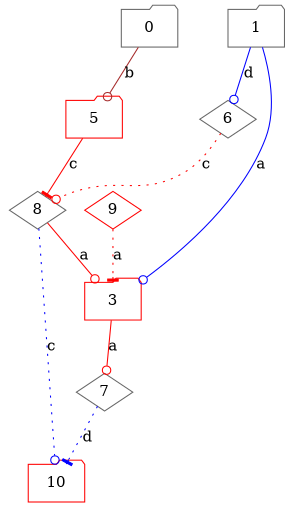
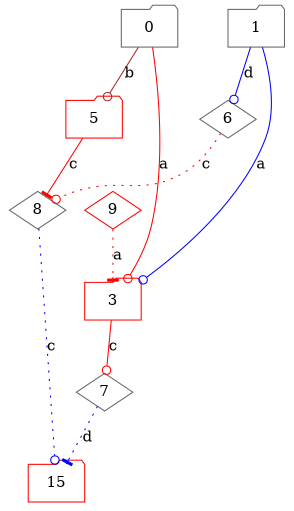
edge "8" -> "3": now "0" -> "3"
edge "3" -> "7": label "a" -> "c"
node "10": label "10" -> "15"
